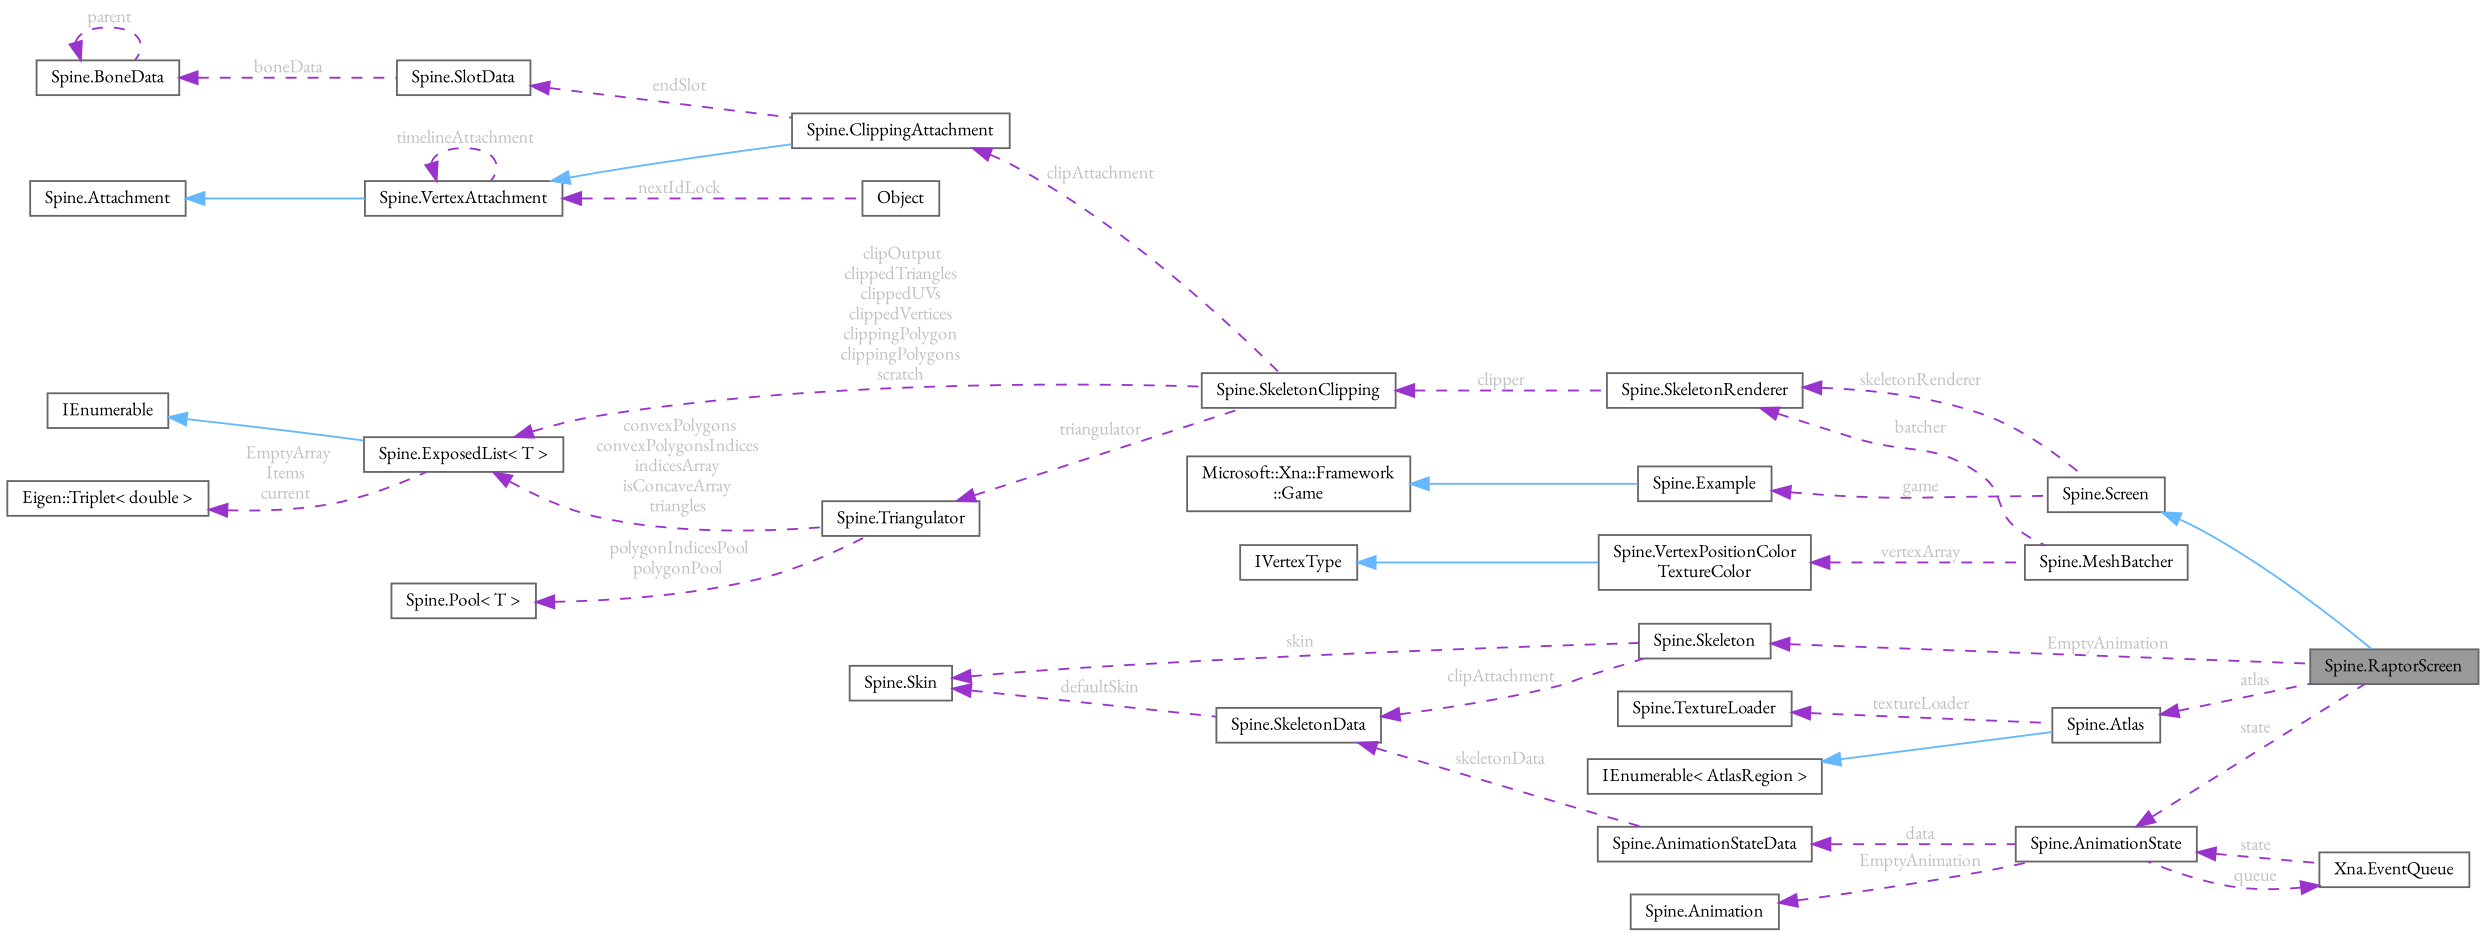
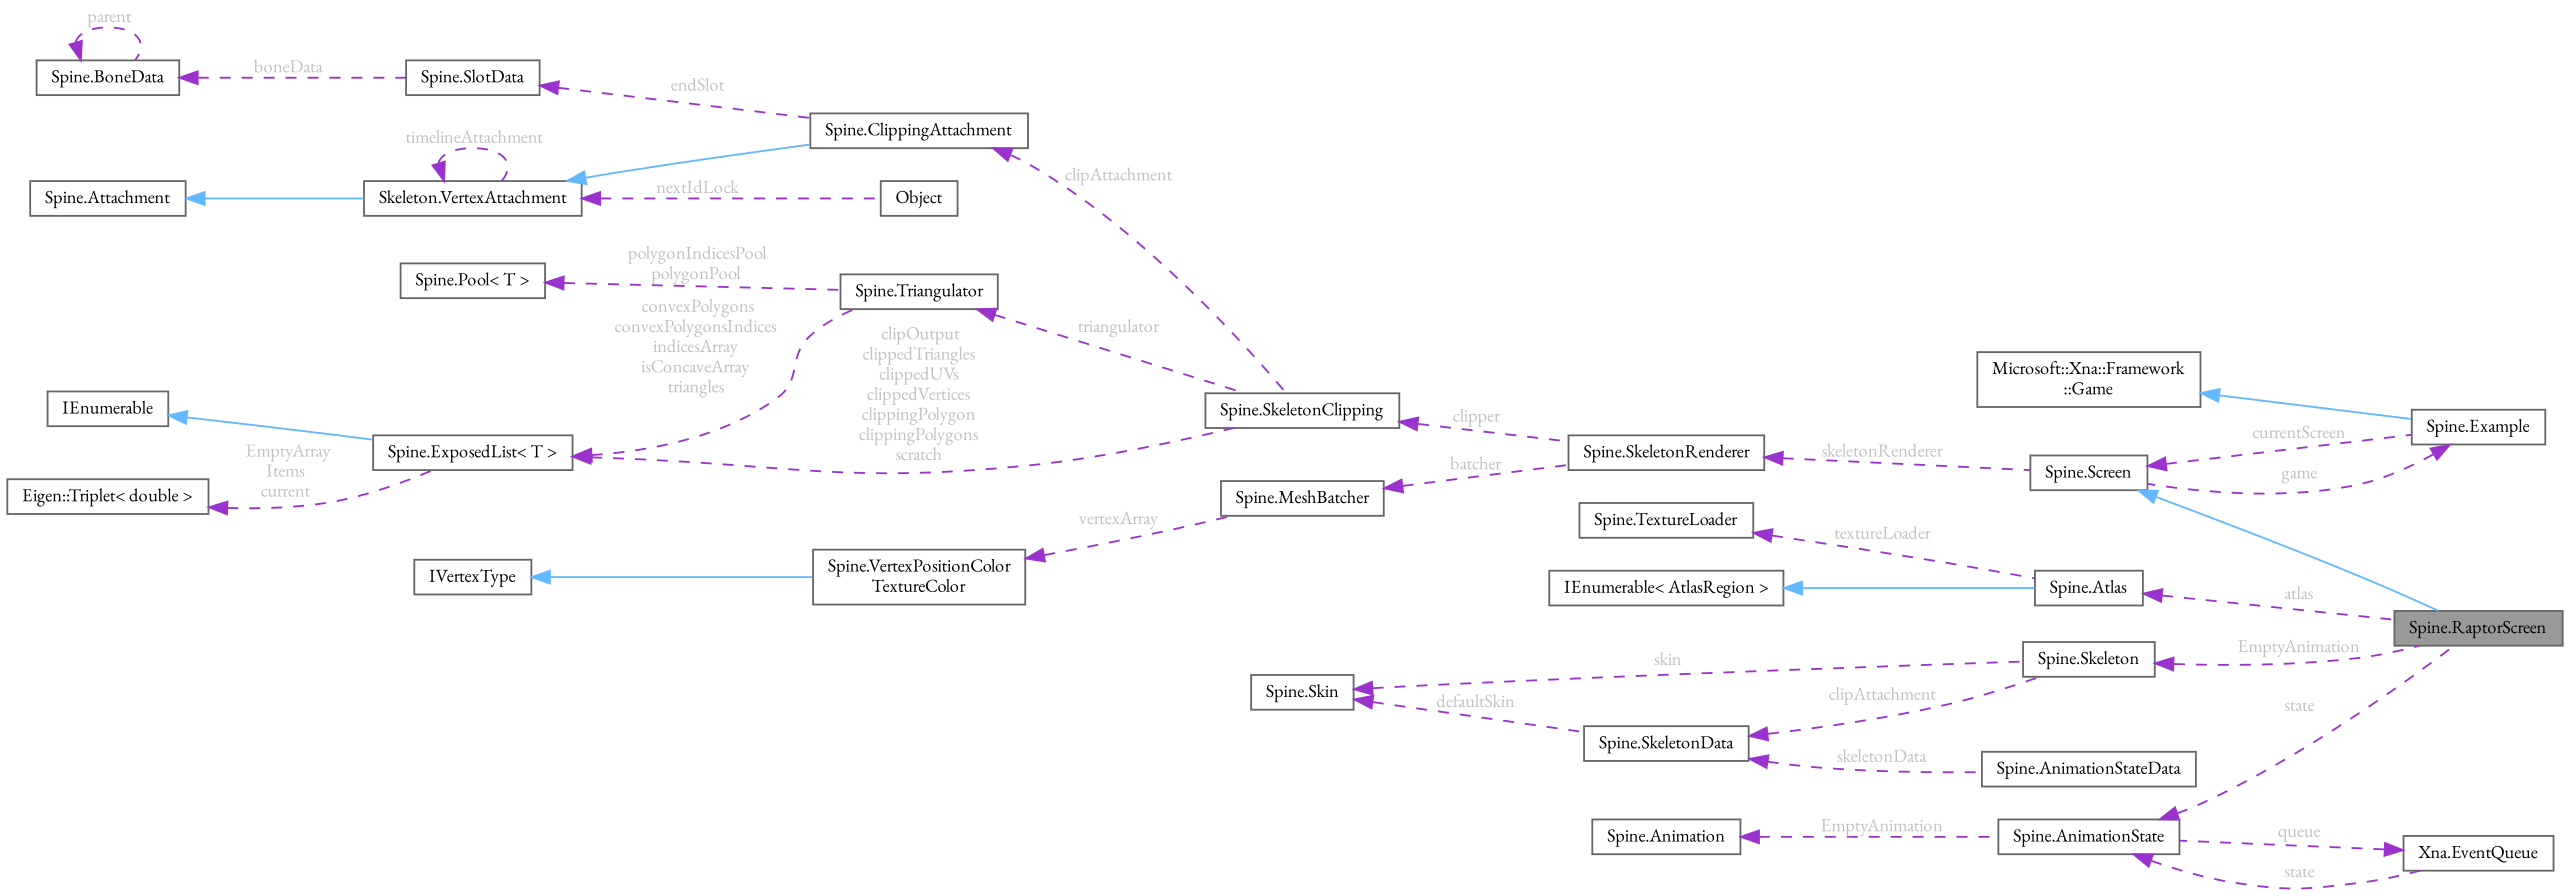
node "Spine.VertexAttachment": label "Spine.VertexAttachment" -> "Skeleton.VertexAttachment"
edge "Spine.Example" -> "Spine.Screen": added, label "currentScreen"
edge "Spine.MeshBatcher" -> "Spine.SkeletonRenderer": reversed
edge "Spine.AnimationState" -> "Spine.AnimationStateData": removed, label "data"
